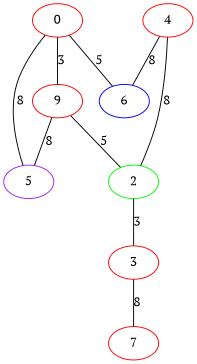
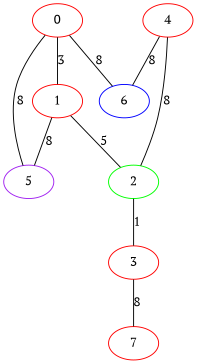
edge "0" -- "6": label "5" -> "8"
node "9": label "9" -> "1"
edge "2" -- "3": label "3" -> "1"
